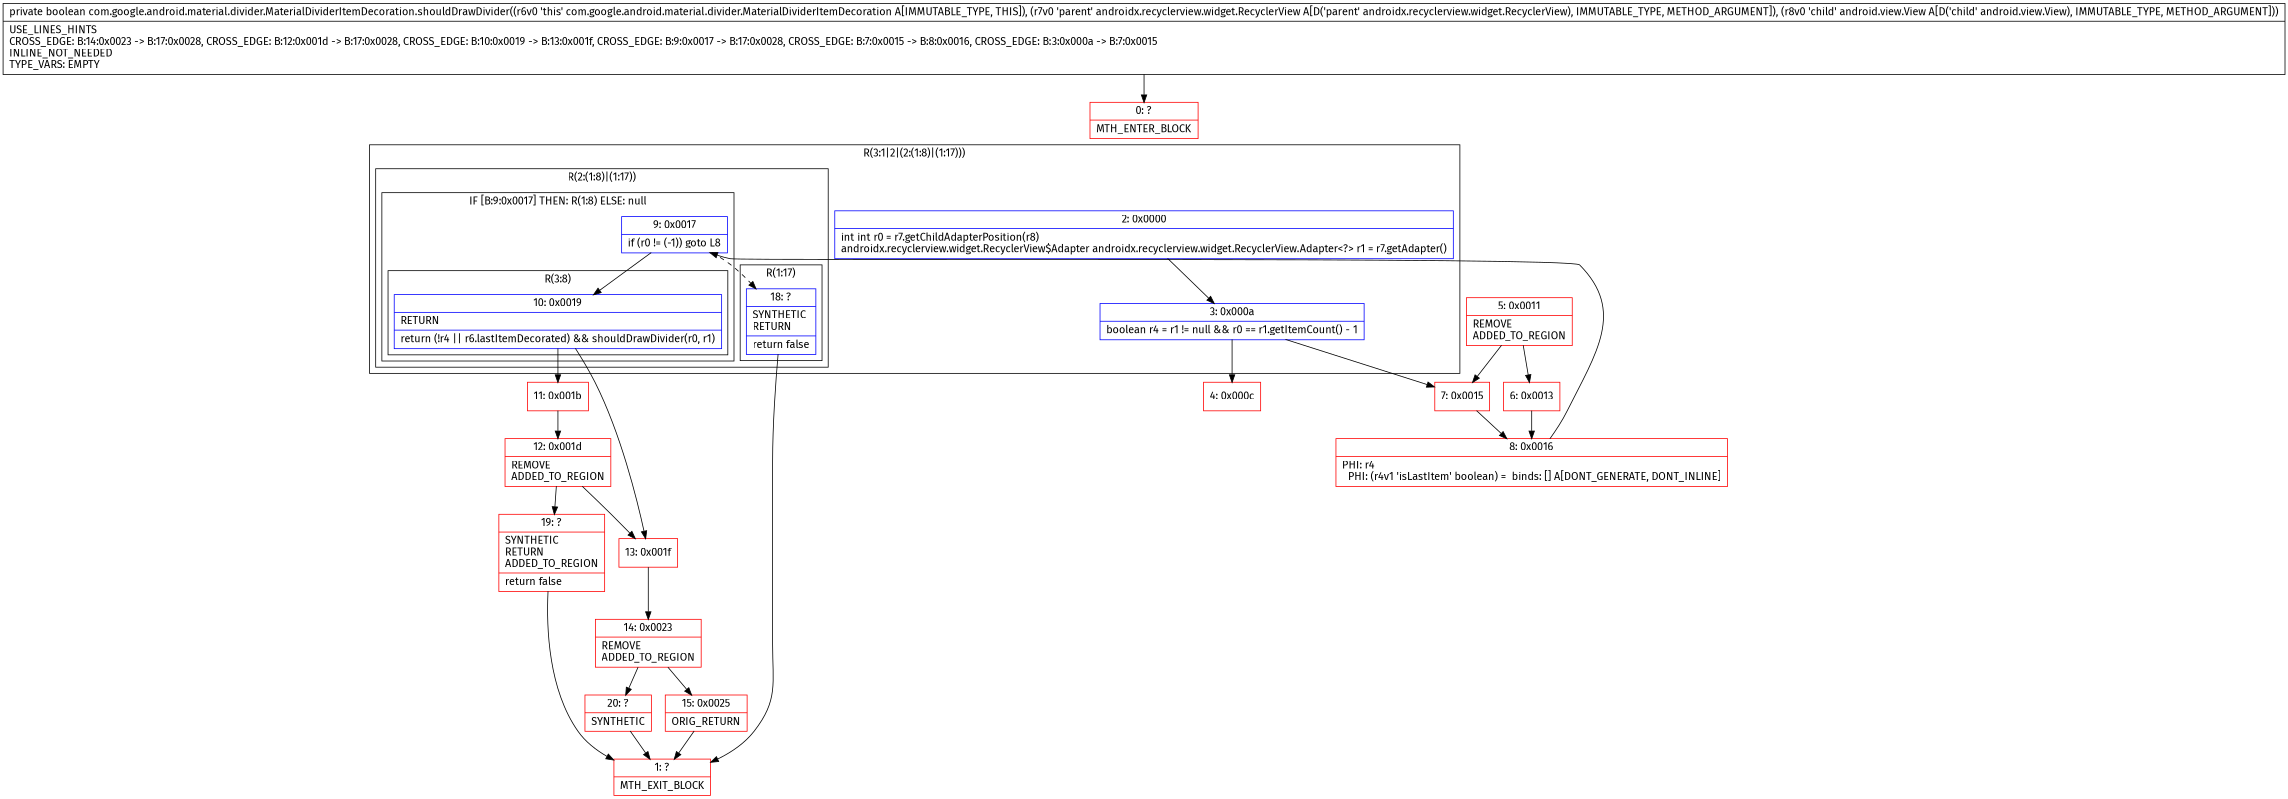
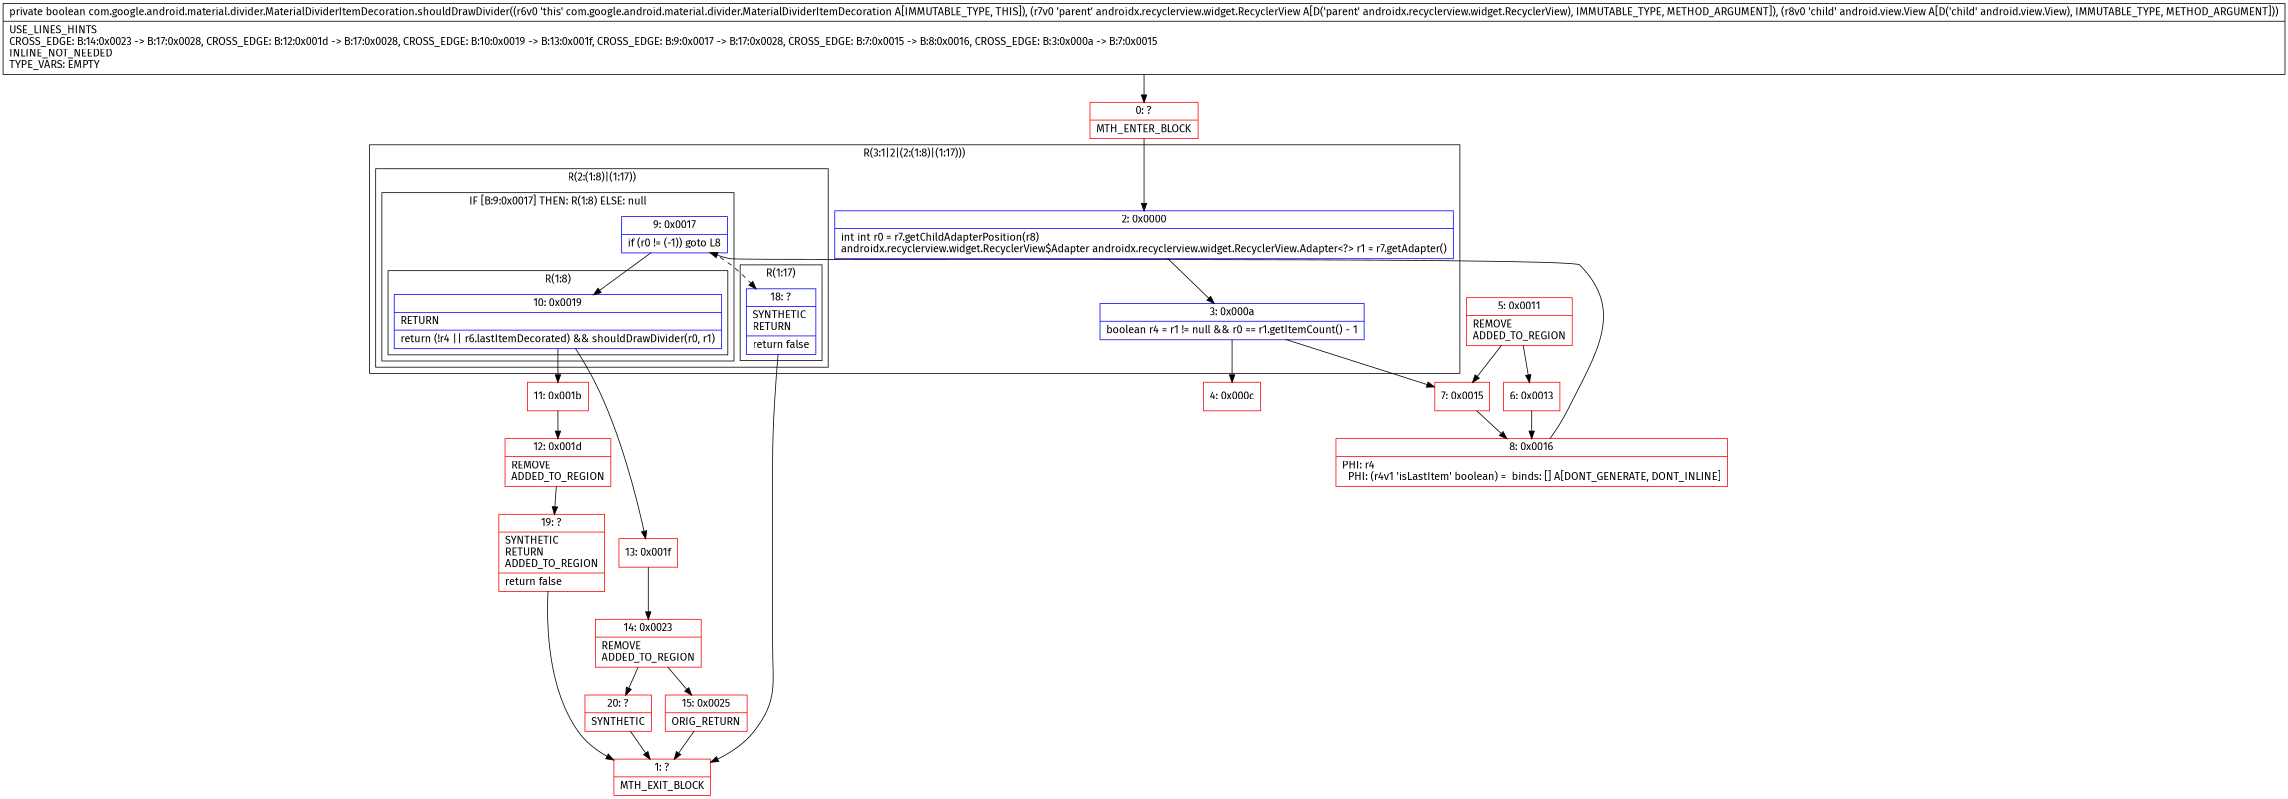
edge "0: ?" -> "2: 0x0000": added
cluster "R(3:8)": label "R(3:8)" -> "R(1:8)"
edge "12: 0x001d" -> "13: 0x001f": removed
